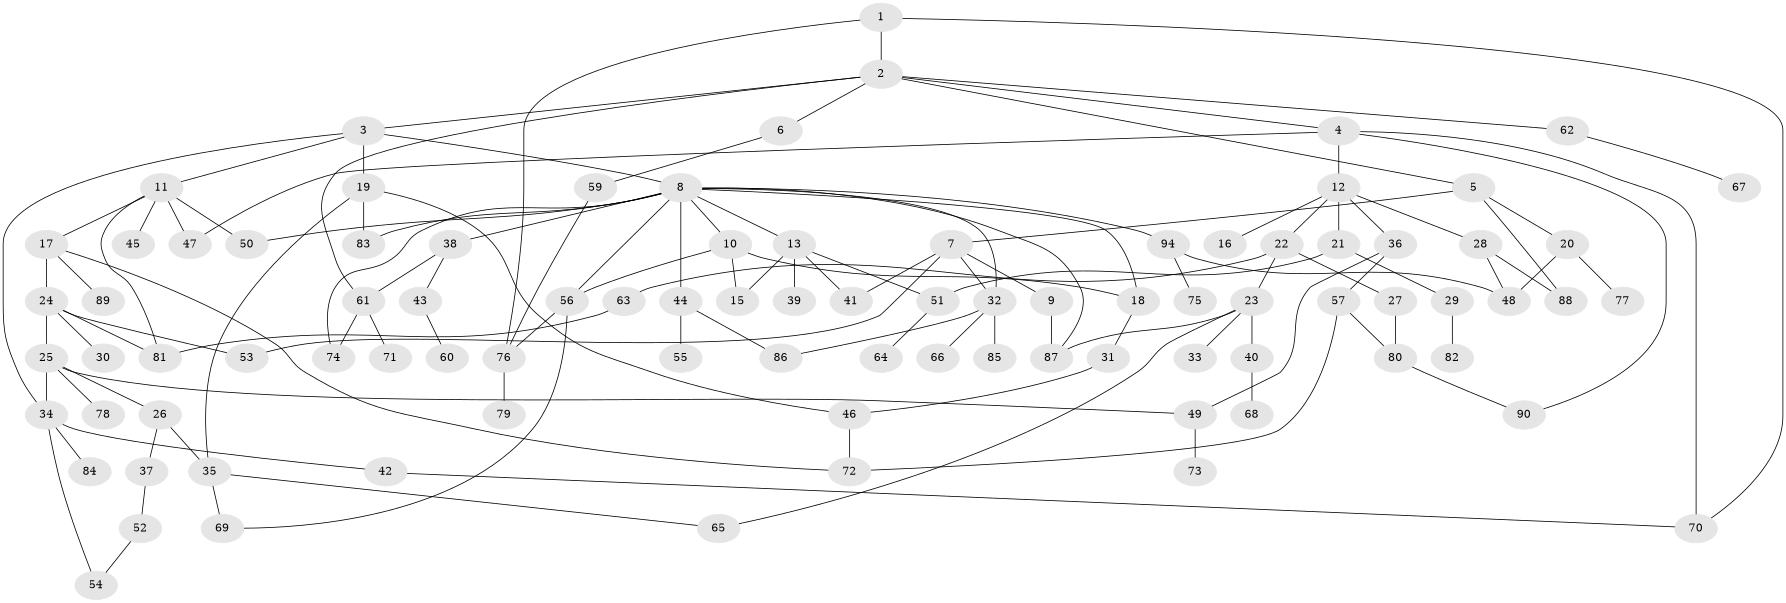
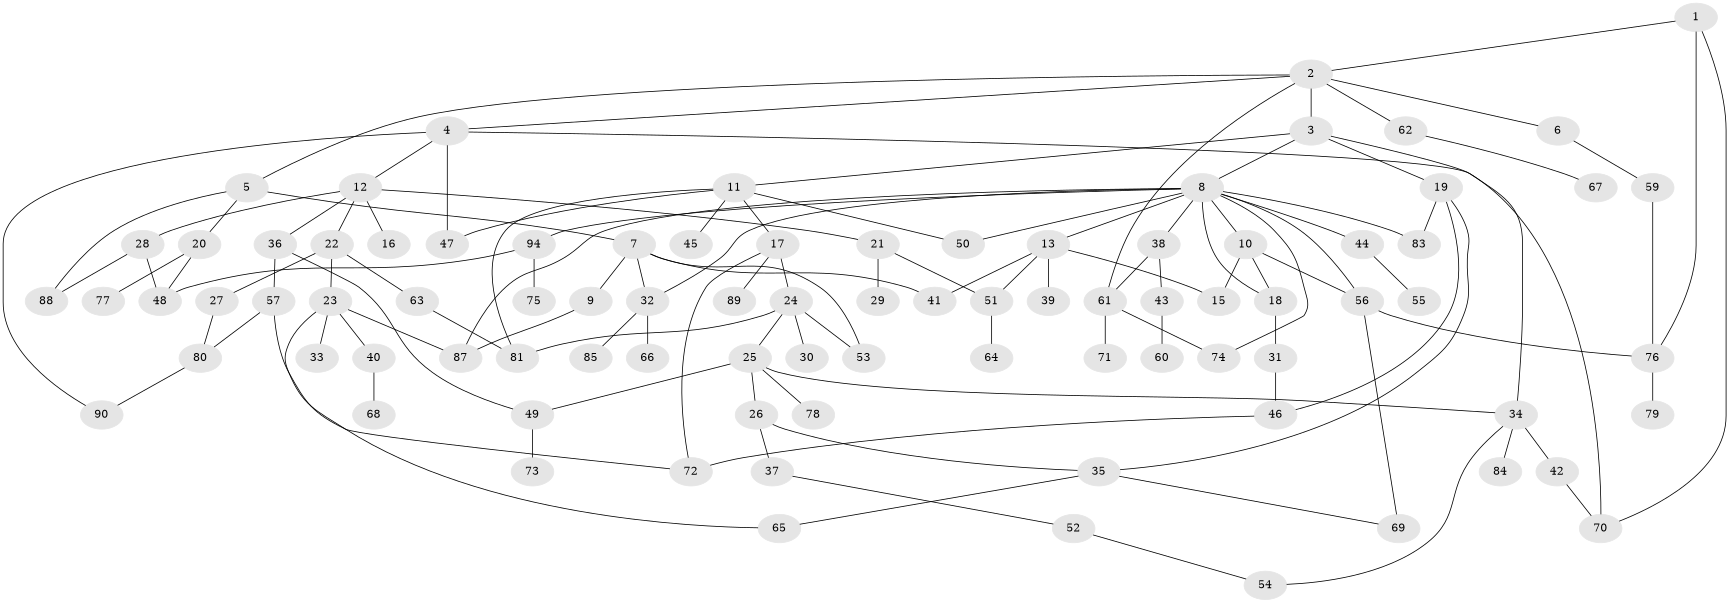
node "86": removed
node "82": removed
